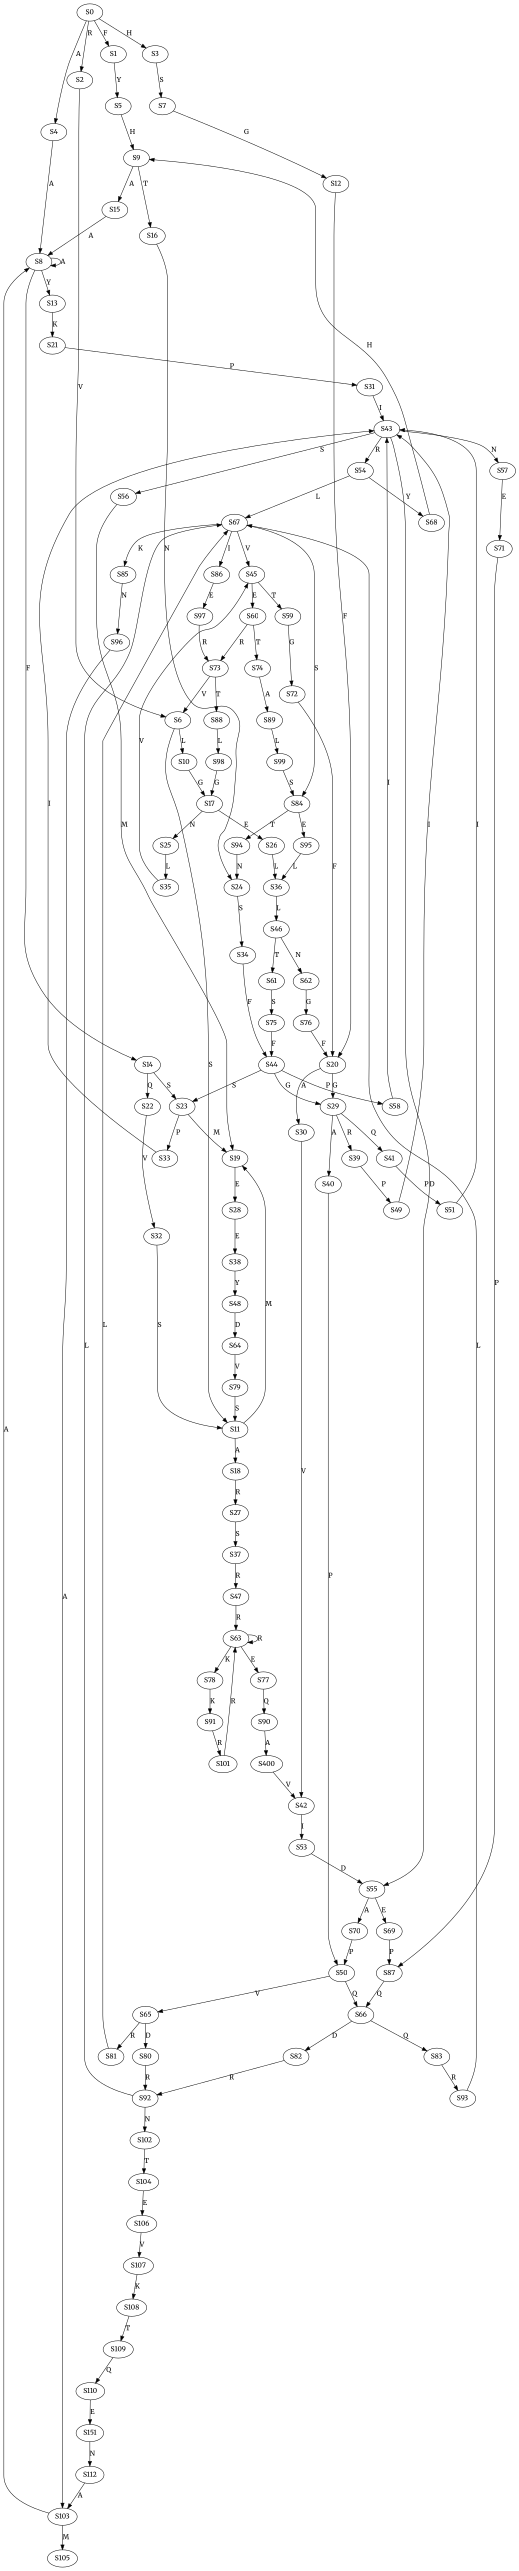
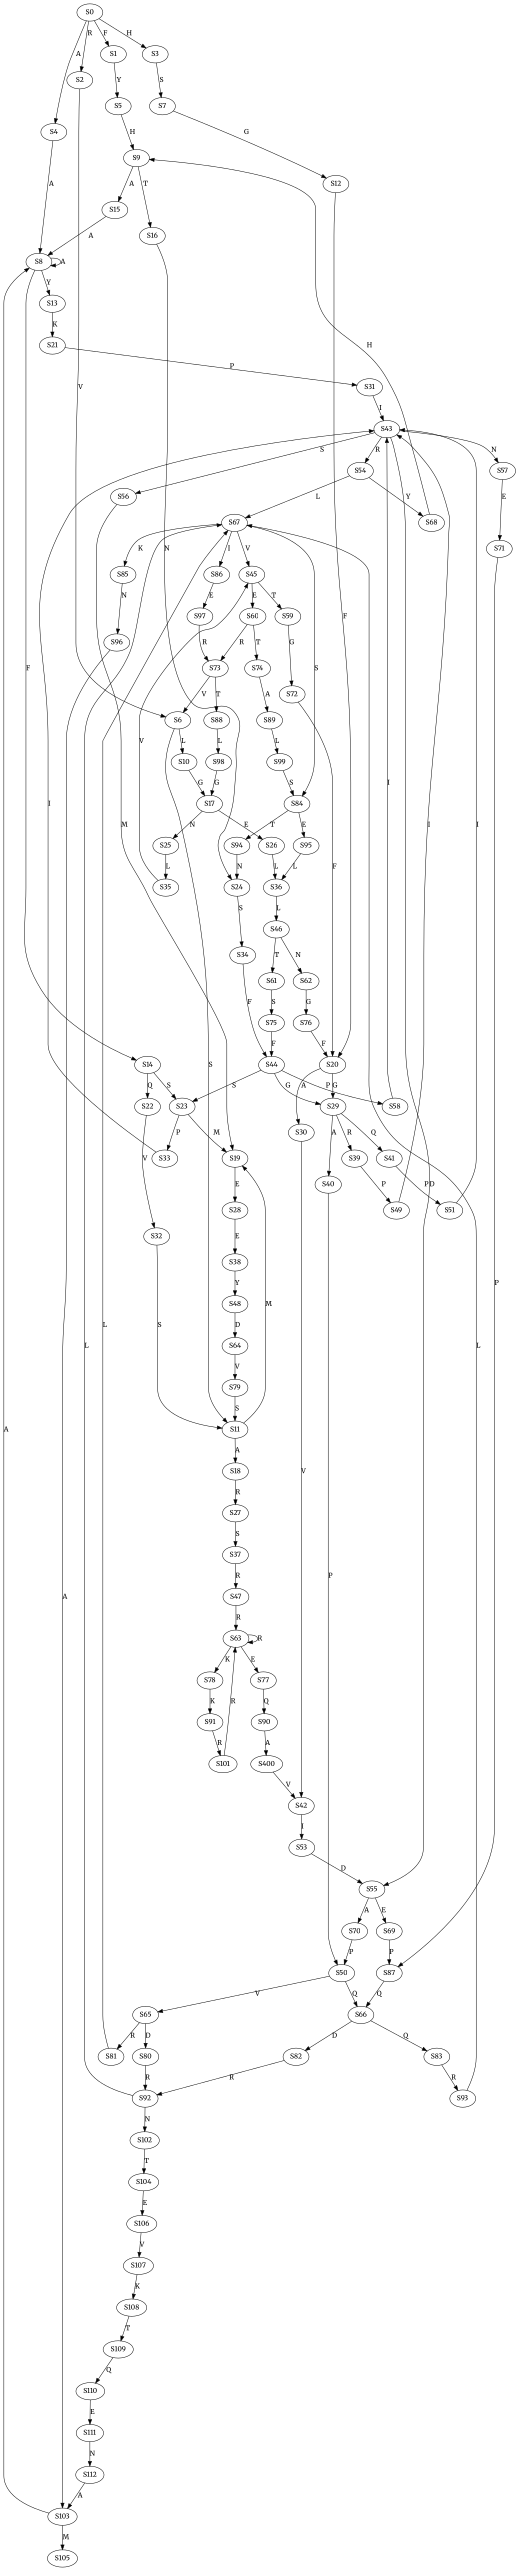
node "S151": label "S151" -> "S111"
